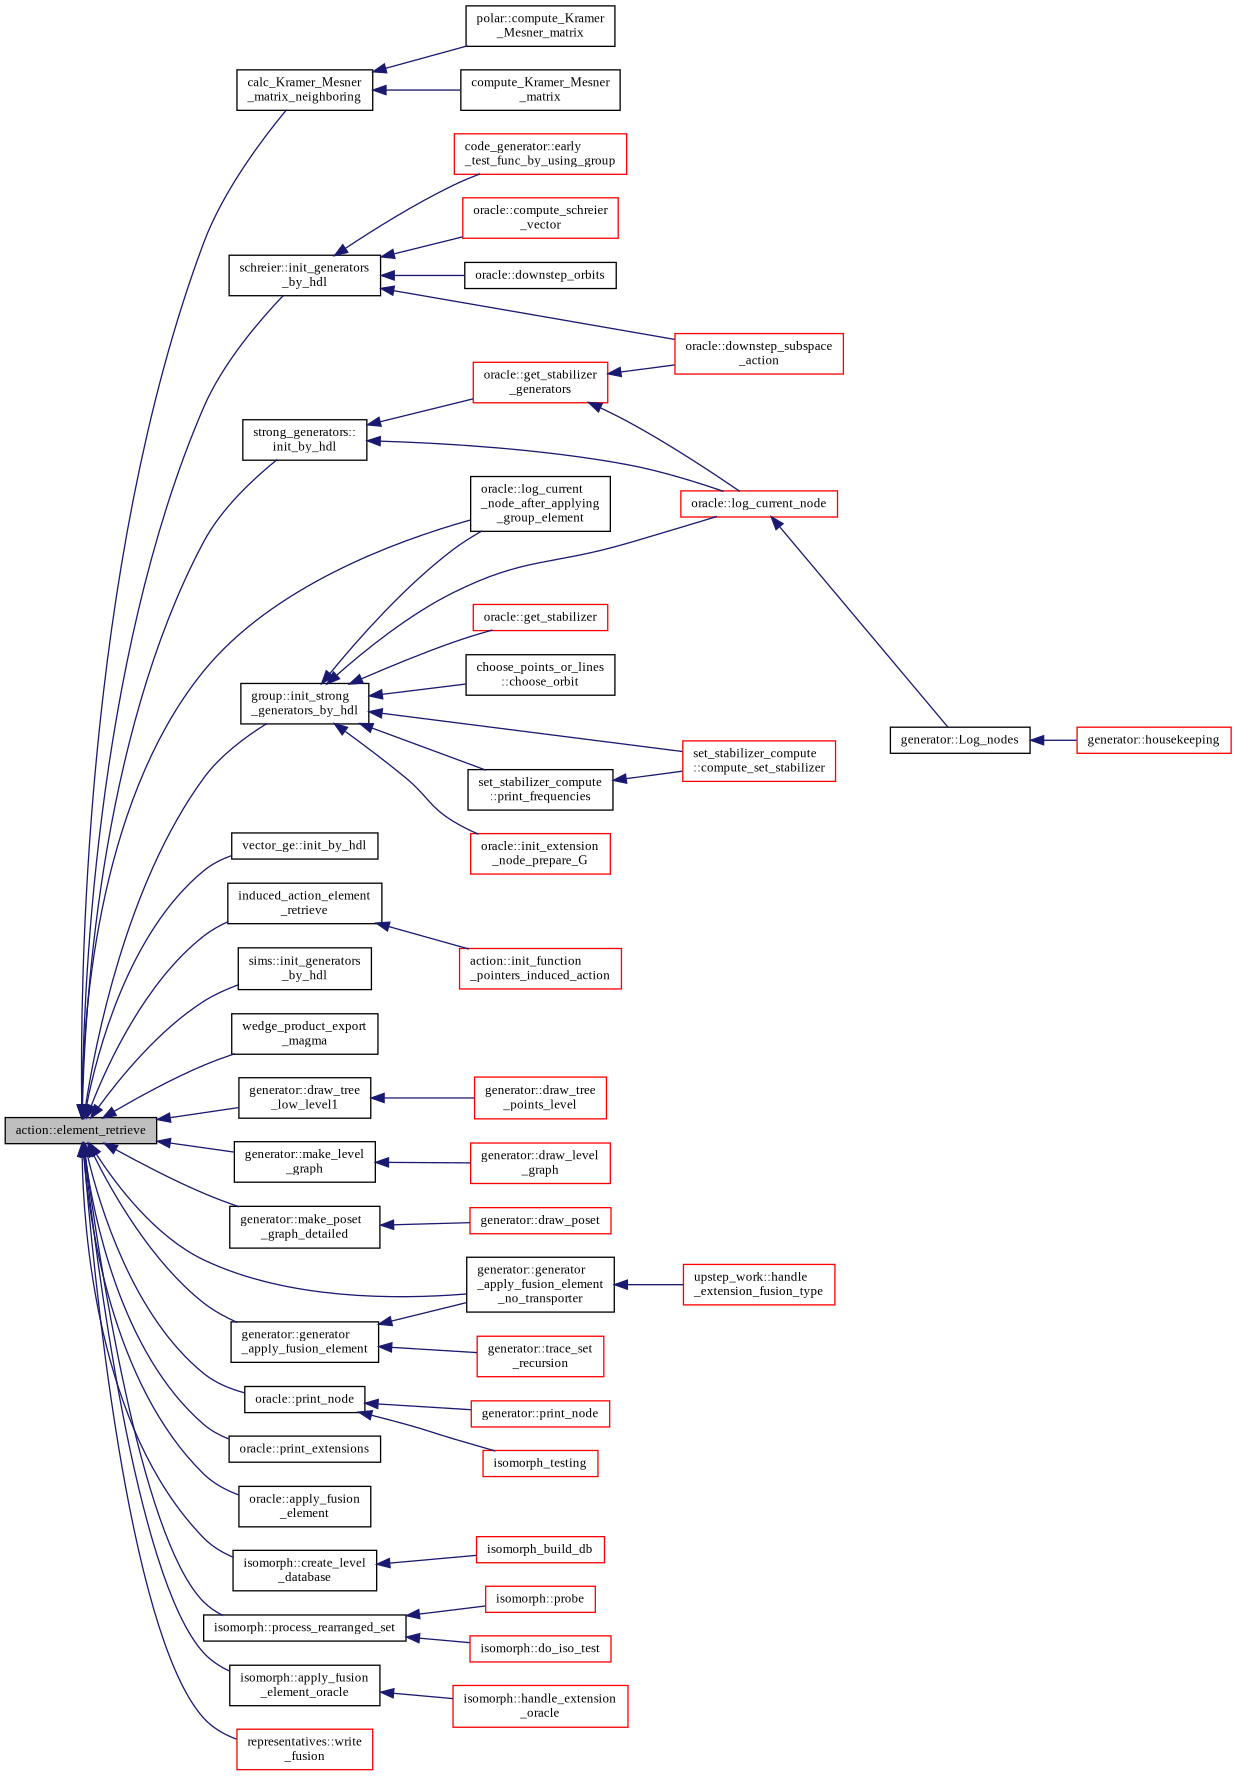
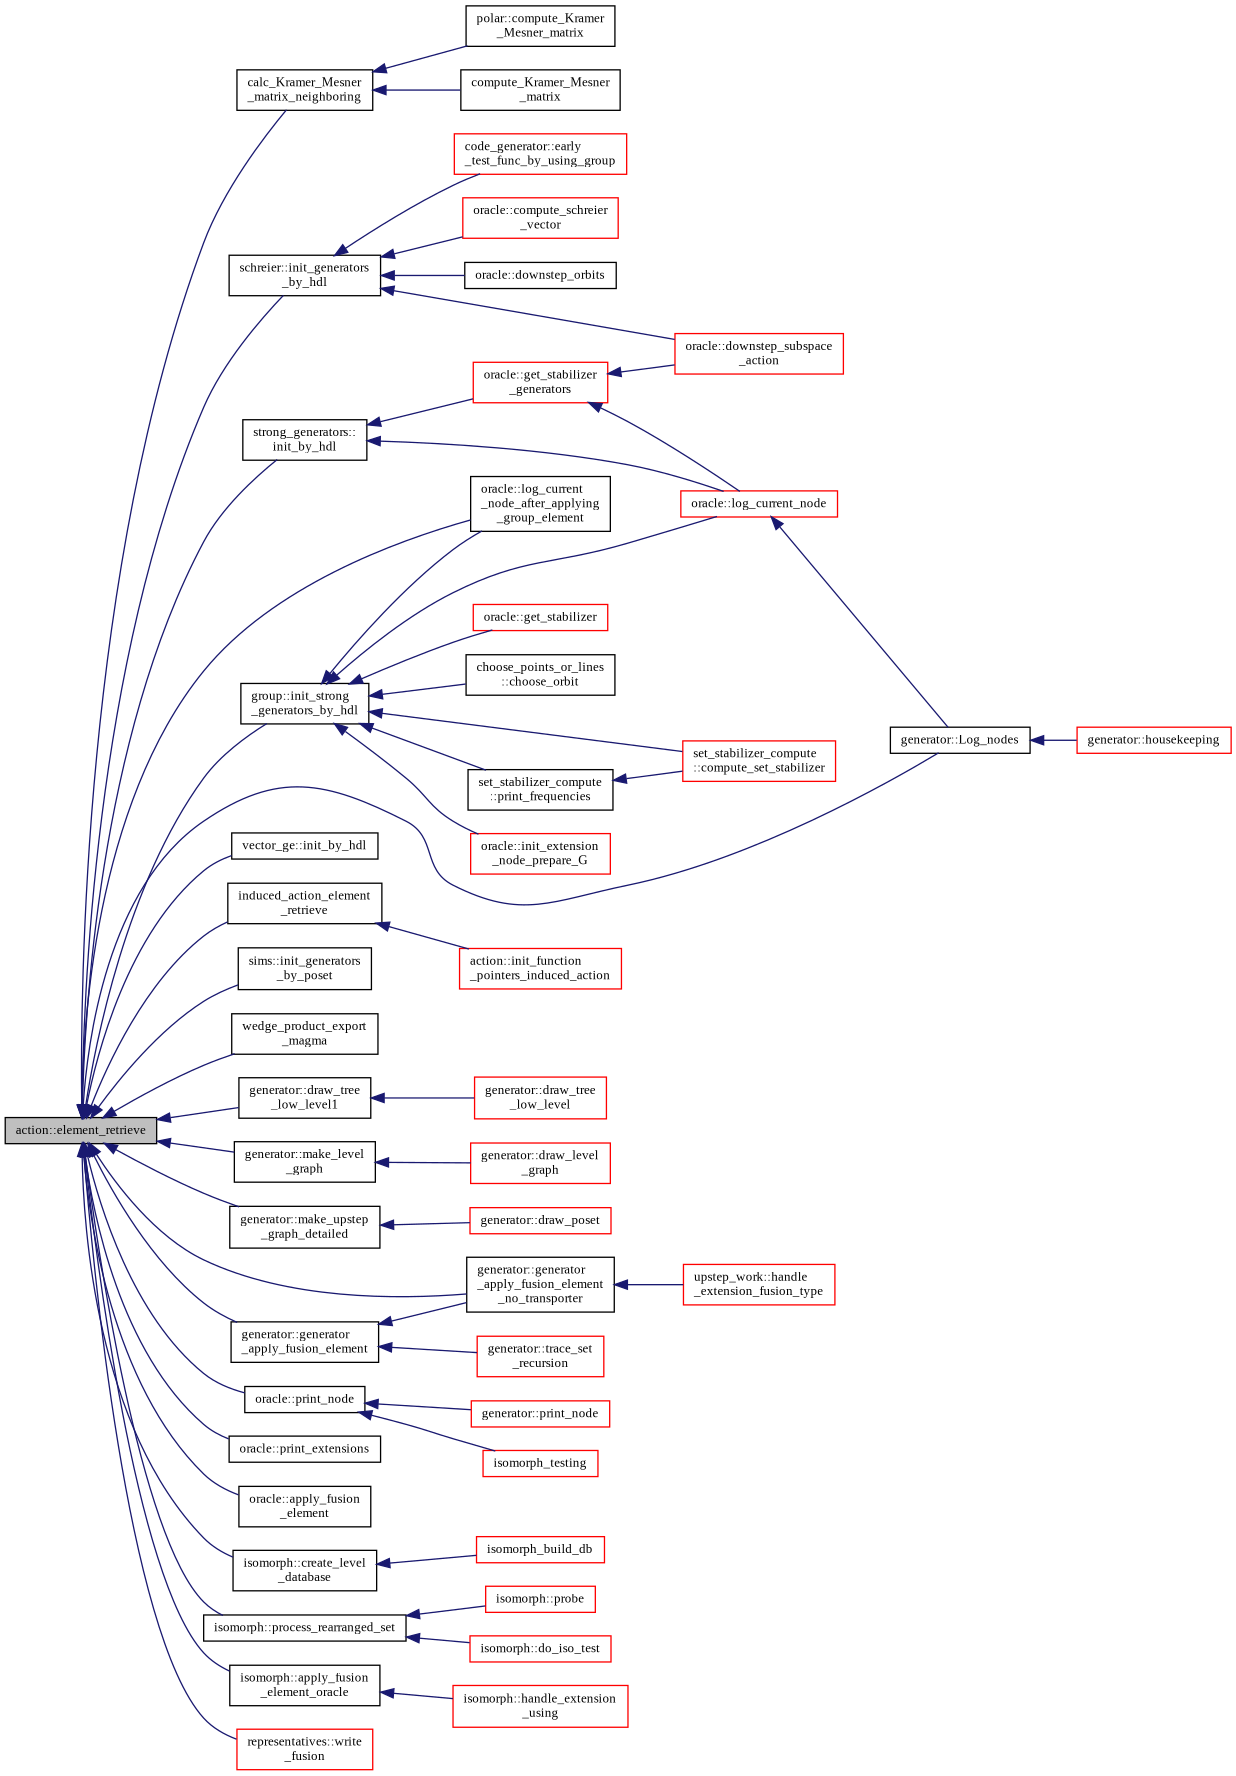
edge "generator::Log_nodes" -> "action::element_retrieve": added
node "sims::init_generators _by_hdl": label "sims::init_generators _by_hdl" -> "sims::init_generators _by_poset"
node "generator::draw_tree _points_level": label "generator::draw_tree _points_level" -> "generator::draw_tree _low_level"
node "generator::make_poset _graph_detailed": label "generator::make_poset _graph_detailed" -> "generator::make_upstep _graph_detailed"
node "isomorph::handle_extension _oracle": label "isomorph::handle_extension _oracle" -> "isomorph::handle_extension _using"
